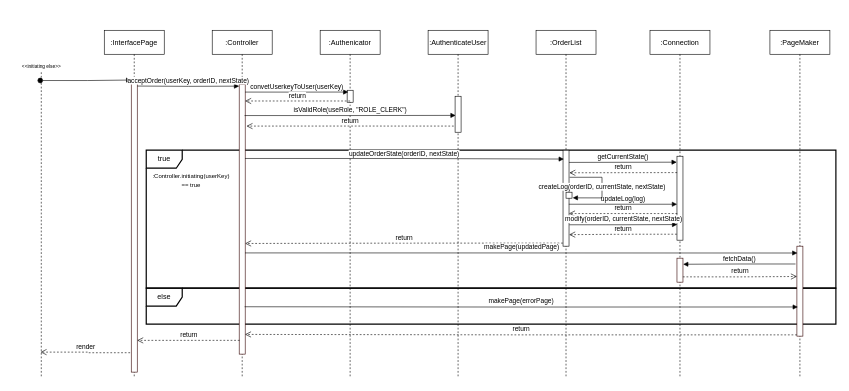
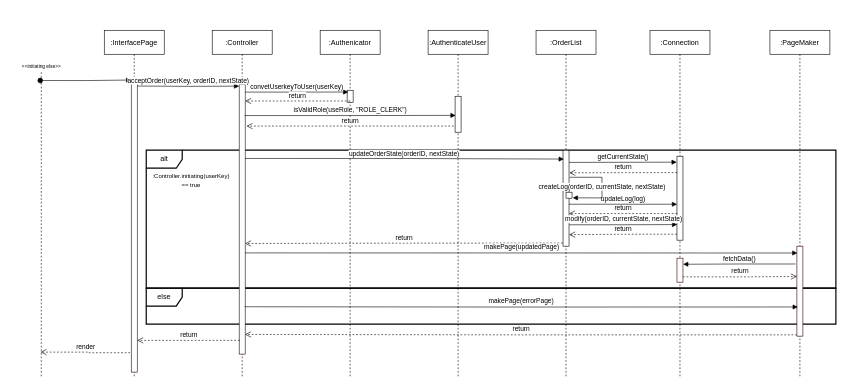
node "true": label "true" -> "alt"
